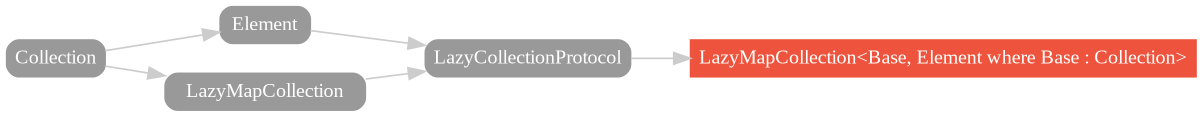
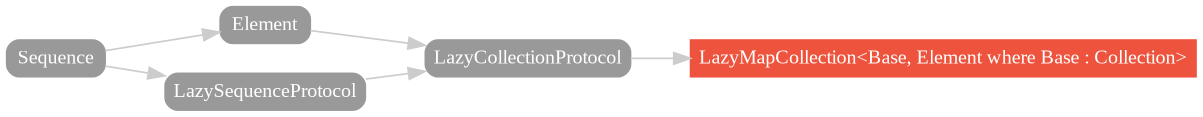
node "Collection": label "Collection" -> "Sequence"
node "LazyMapCollection": label "LazyMapCollection" -> "LazySequenceProtocol"
